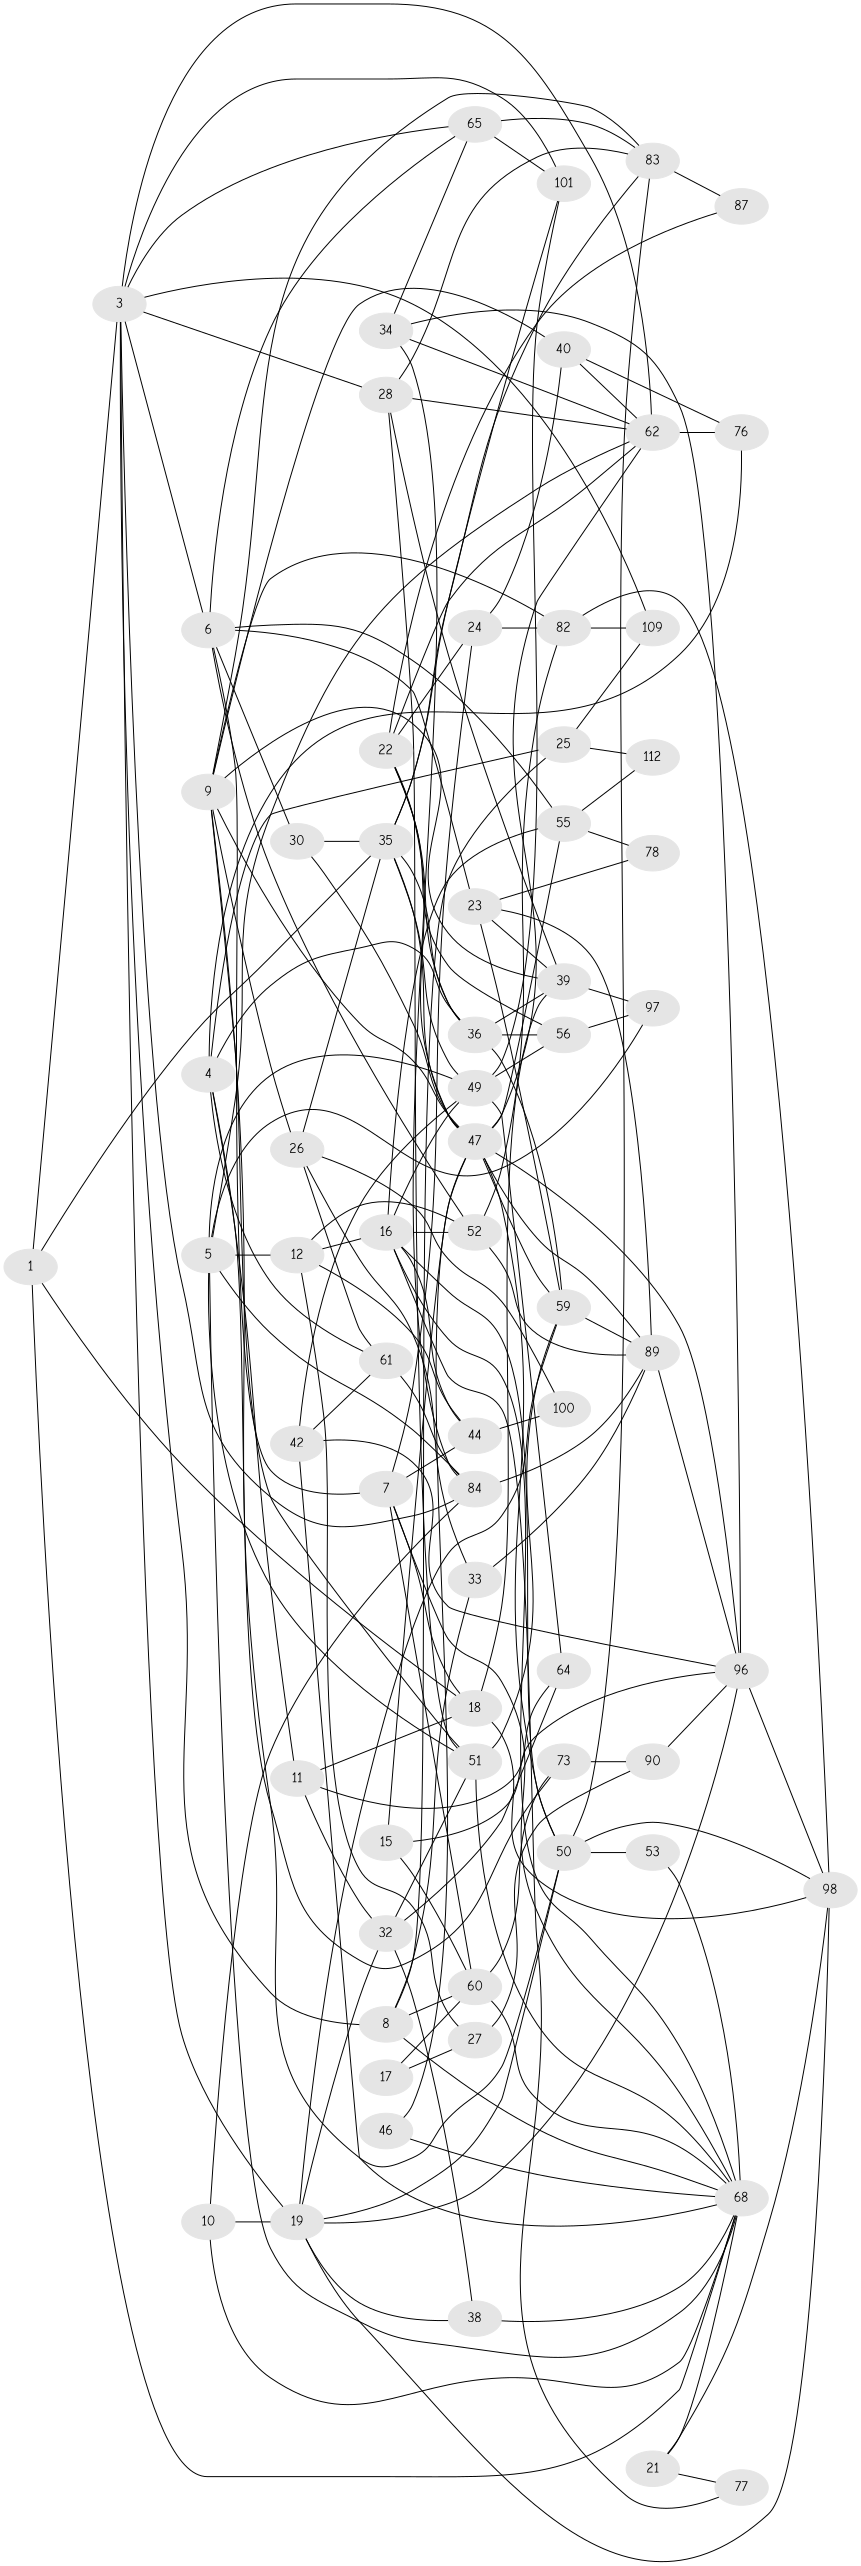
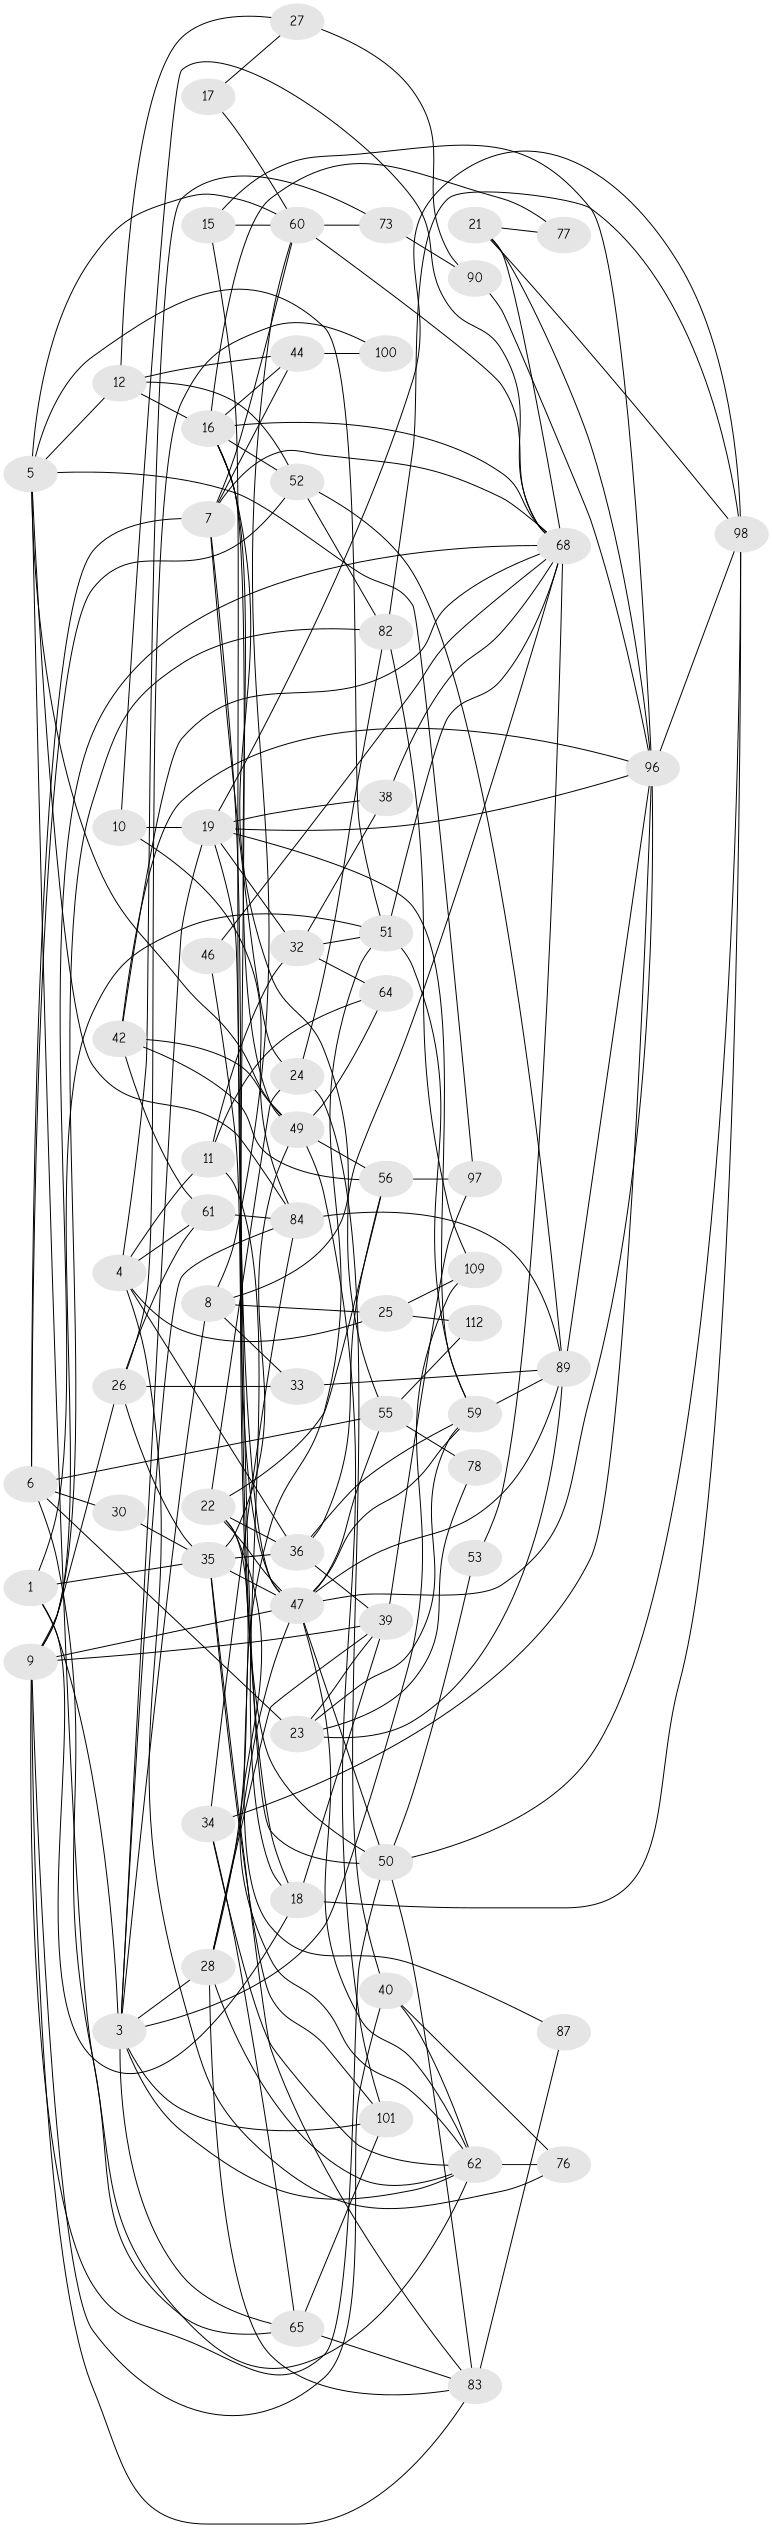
edge "3" -- "6": removed
edge "21" -- "96": added
edge "30" -- "47": now "28" -- "47"
edge "42" -- "56": added
edge "5" -- "68": now "5" -- "60"
